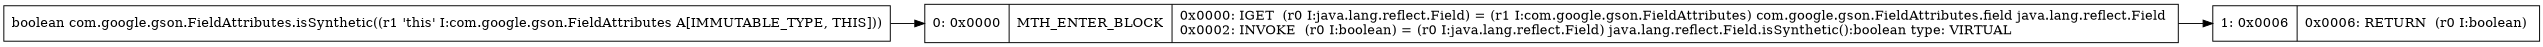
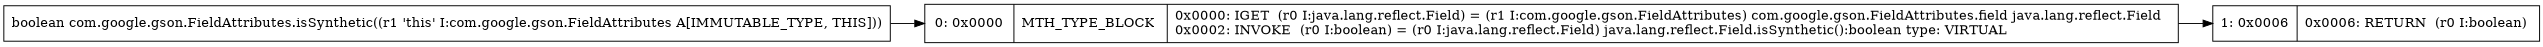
node "0: 0x0000": text "MTH_ENTER_BLOCK" -> "MTH_TYPE_BLOCK"
